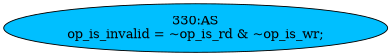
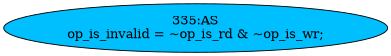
node "330:AS op_is_invalid = ~op_is_rd & ~op_is_wr;": label "330:AS op_is_invalid = ~op_is_rd & ~op_is_wr;" -> "335:AS op_is_invalid = ~op_is_rd & ~op_is_wr;"
